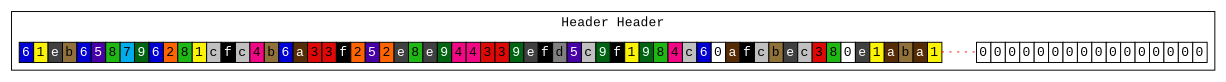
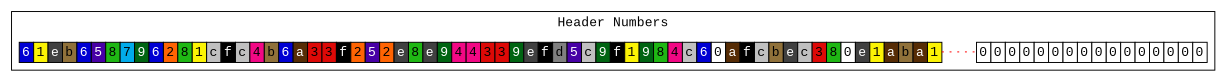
cluster "Header Header": label "Header Header" -> "Header Numbers"
